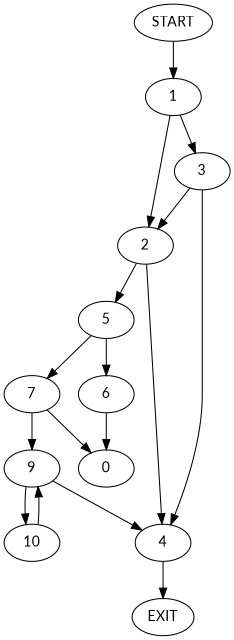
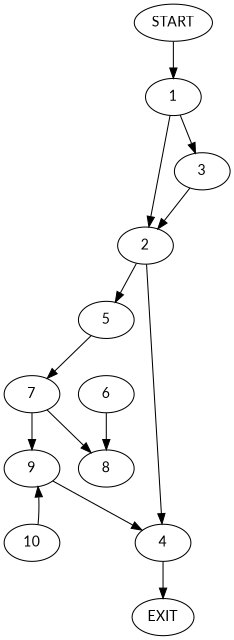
edge "5" -> "6": removed
edge "3" -> "4": removed
node "0": label "0" -> "8"
edge "9" -> "10": removed
